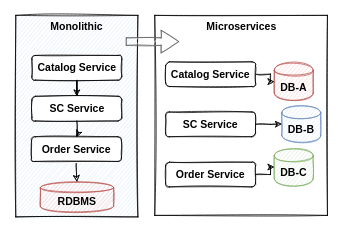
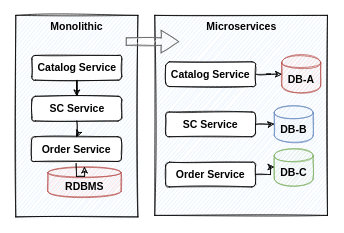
node "Microservices": fillcolor #ffffff -> #dae8fc
node "DB-A": moved (294, 82) -> (301, 74)
node "DB-B": moved (301, 124) -> (294, 124)
node "RDBMS": moved (77, 197) -> (84, 182)
